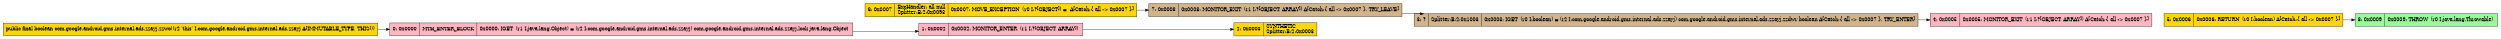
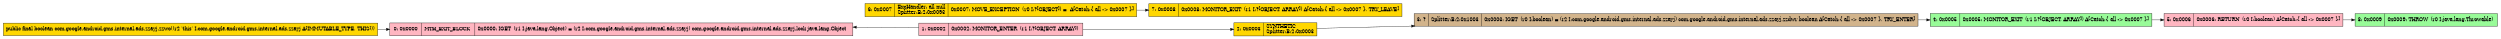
node "7: 0x0008": fillcolor tan -> gold
edge "7: 0x0008" -> "3: ?": now "2: 0x0003" -> "3: ?"
node "4: 0x0005": fillcolor lightpink -> palegreen
edge "4: 0x0005" -> "5: 0x0006": added
node "5: 0x0006": fillcolor gold -> lightpink
node "0: 0x0000": text "MTH_ENTER_BLOCK" -> "MTH_EXIT_BLOCK"
edge "0: 0x0000" -> "1: 0x0002": reversed
